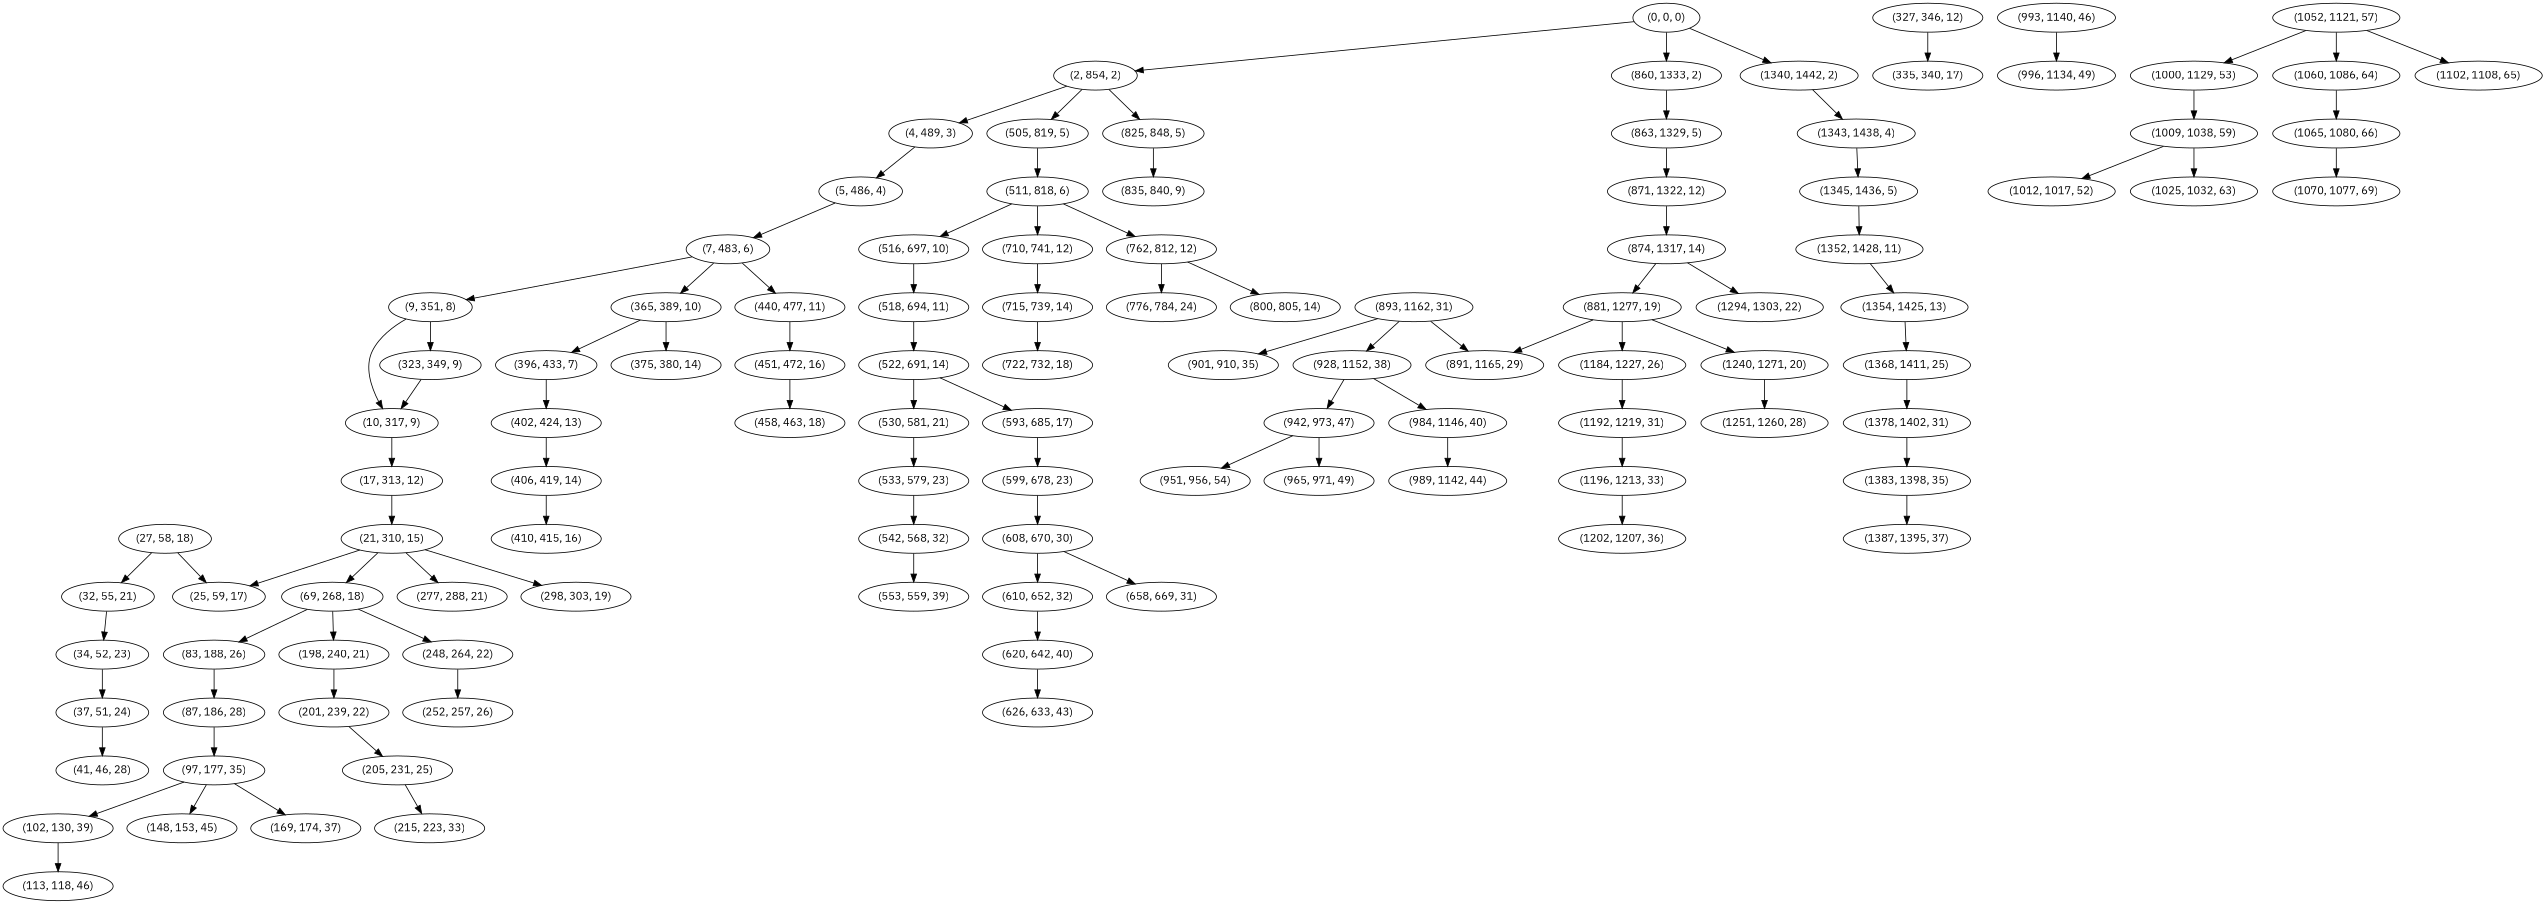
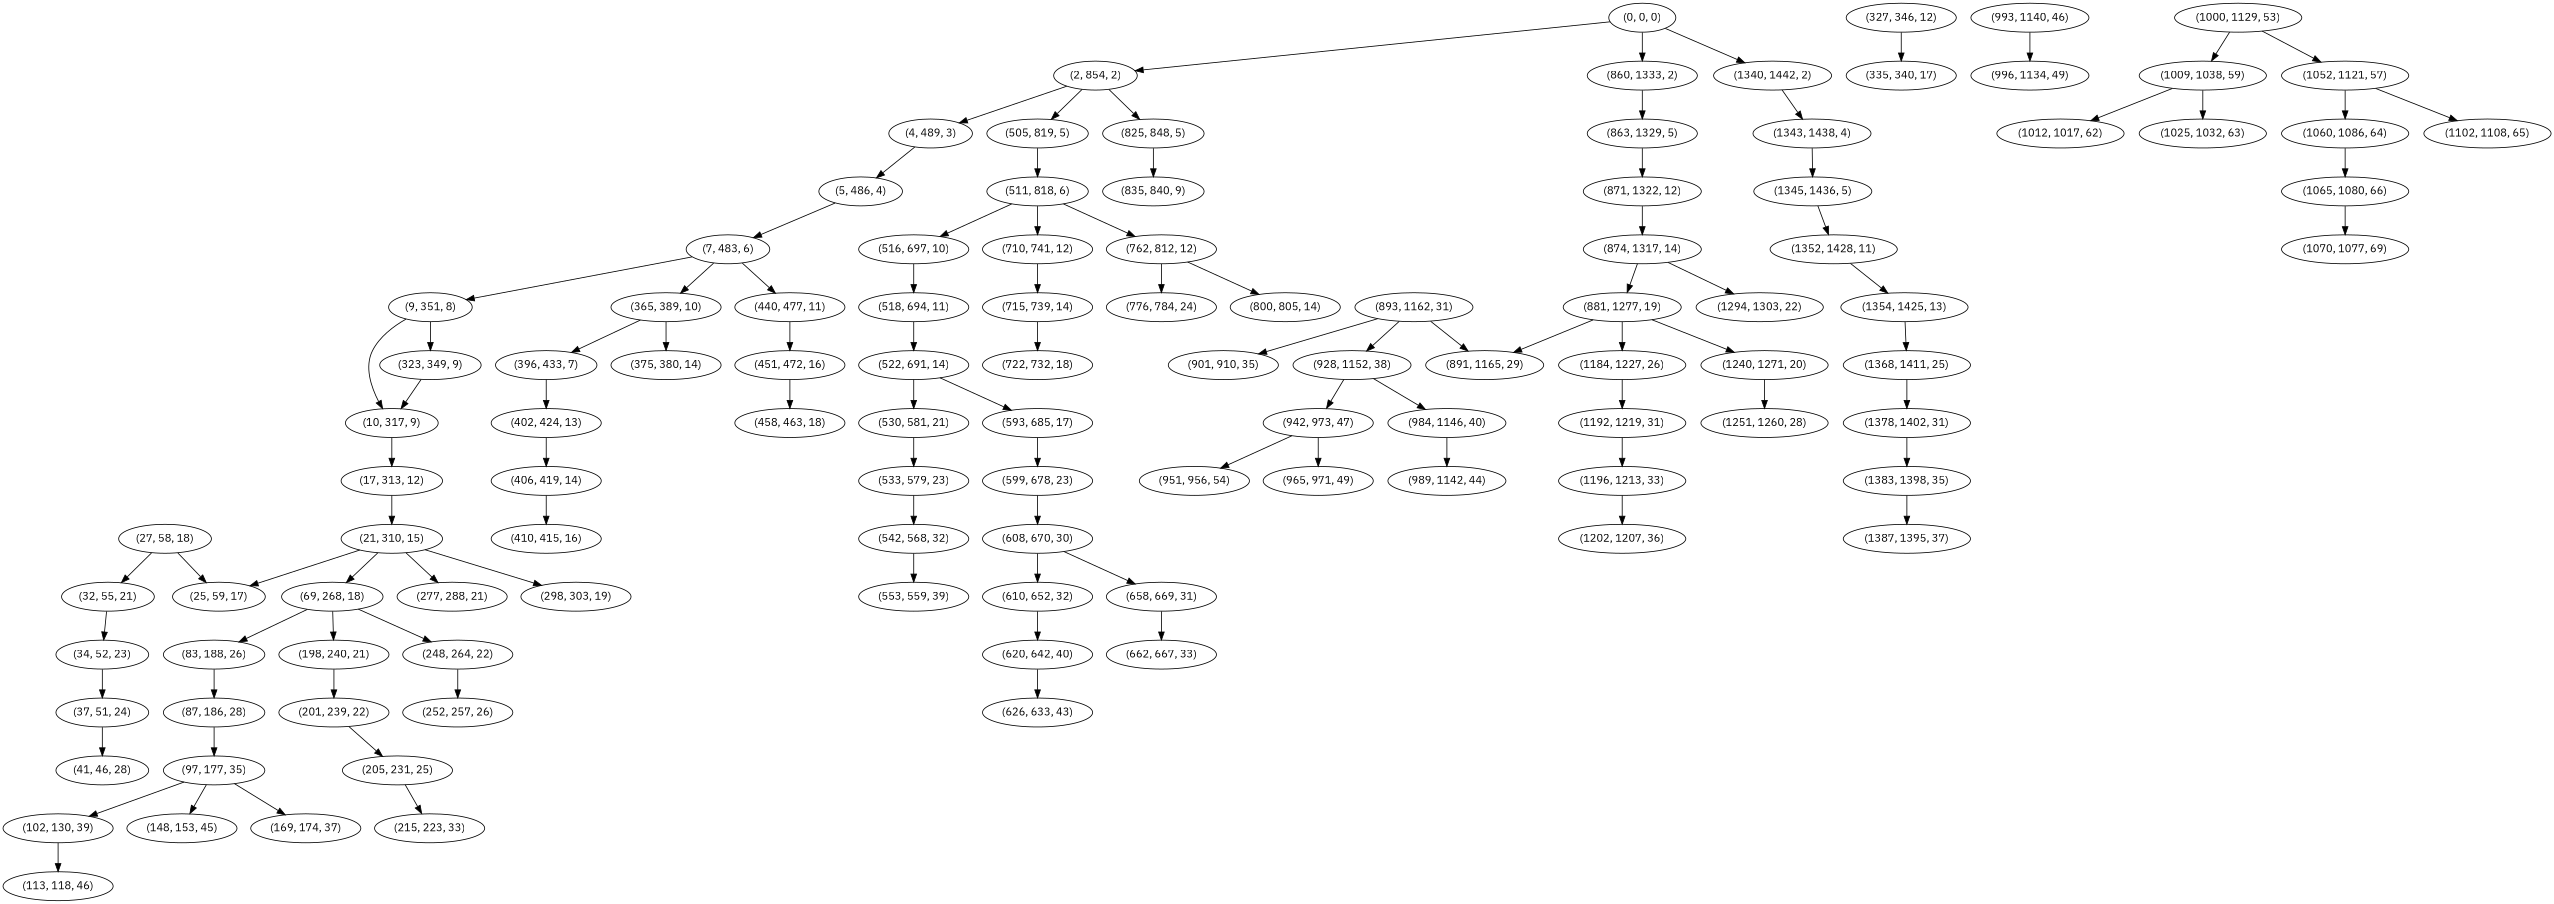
edge "(1052, 1121, 57)" -> "(1000, 1129, 53)": reversed
node "(1012, 1017, 52)": label "(1012, 1017, 52)" -> "(1012, 1017, 62)"
node "(662, 667, 33)": added
